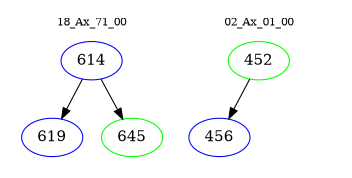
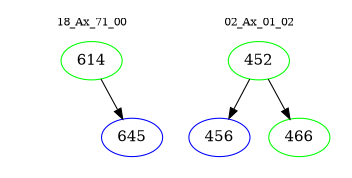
cluster "02_Ax_01_00": label "02_Ax_01_00" -> "02_Ax_01_02"
node "614": color blue -> green
node "619": removed
node "645": color green -> blue
node "466": added
